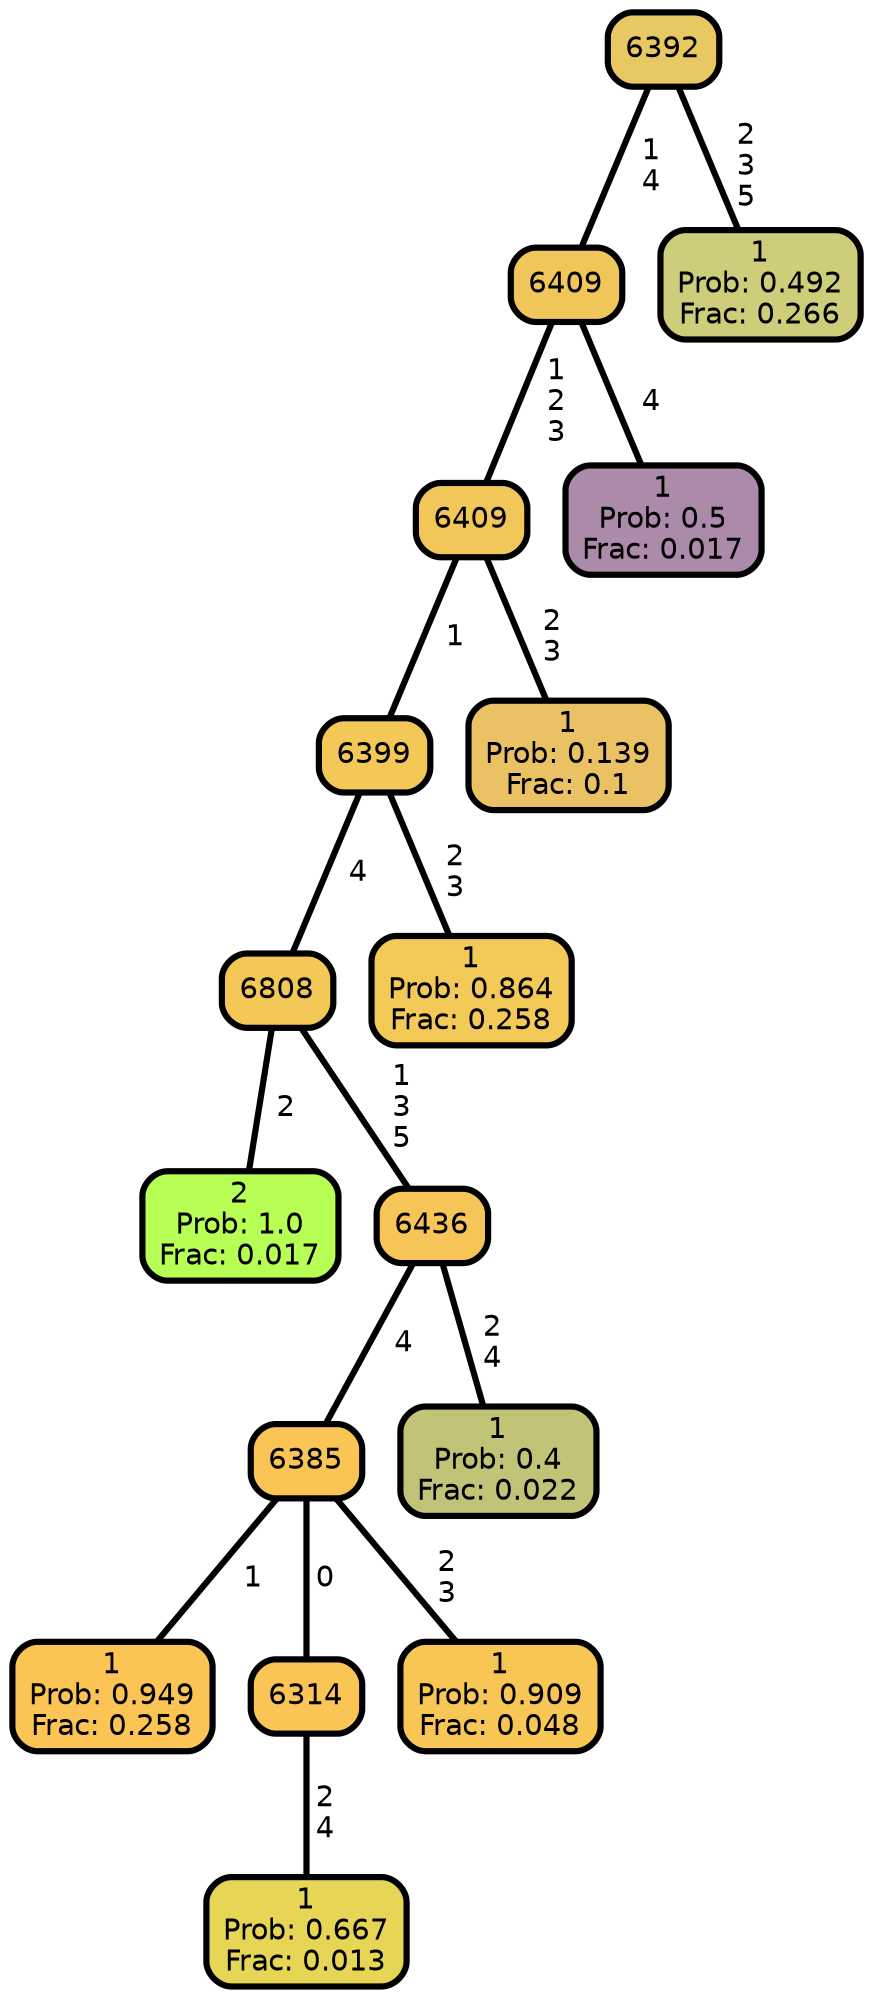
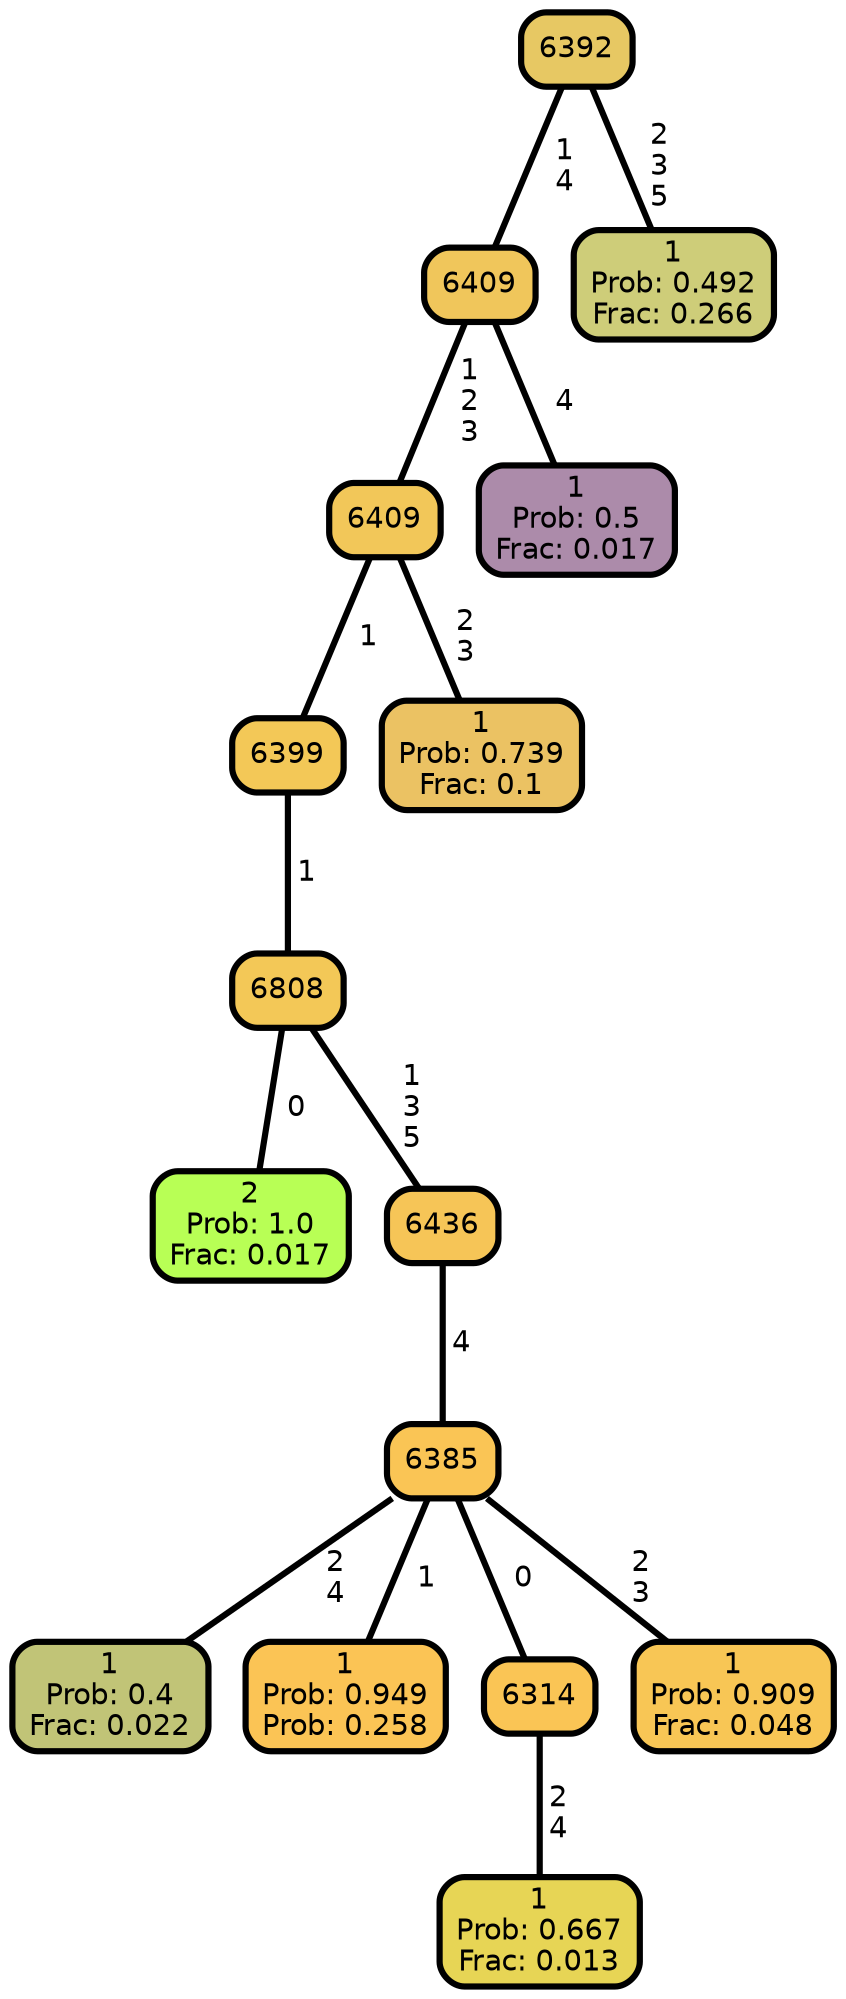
node "1 Prob: 0.139 Frac: 0.1": label "1 Prob: 0.139 Frac: 0.1" -> "1 Prob: 0.739 Frac: 0.1"
edge "6399" -- "6808": label " 4" -> " 1"
node "1 Prob: 0.864 Frac: 0.258": removed
edge "6808" -- "2 Prob: 1.0 Frac: 0.017": label " 2" -> " 0"
edge "6436" -- "1 Prob: 0.4 Frac: 0.022": now "6385" -- "1 Prob: 0.4 Frac: 0.022"
node "1 Prob: 0.949 Frac: 0.258": label "1 Prob: 0.949 Frac: 0.258" -> "1 Prob: 0.949 Prob: 0.258"
